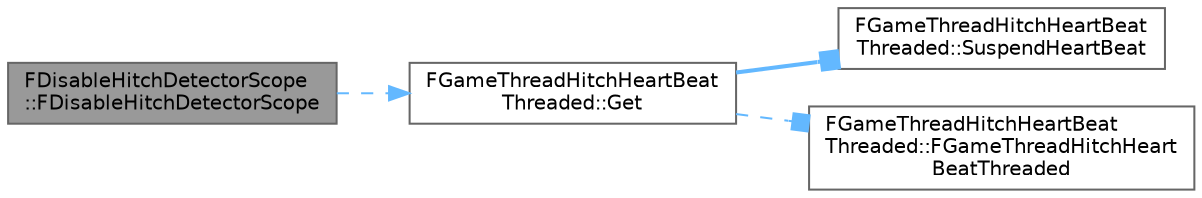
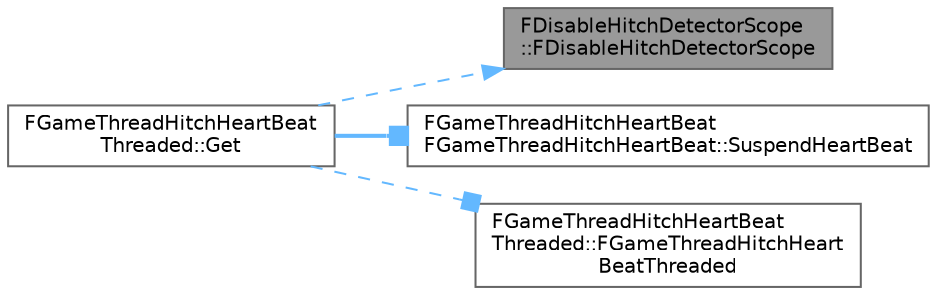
node "FGameThreadHitchHeartBeat Threaded::SuspendHeartBeat": label "FGameThreadHitchHeartBeat Threaded::SuspendHeartBeat" -> "FGameThreadHitchHeartBeat FGameThreadHitchHeartBeat::SuspendHeartBeat"
edge "FDisableHitchDetectorScope ::FDisableHitchDetectorScope" -> "FGameThreadHitchHeartBeat Threaded::Get": reversed
